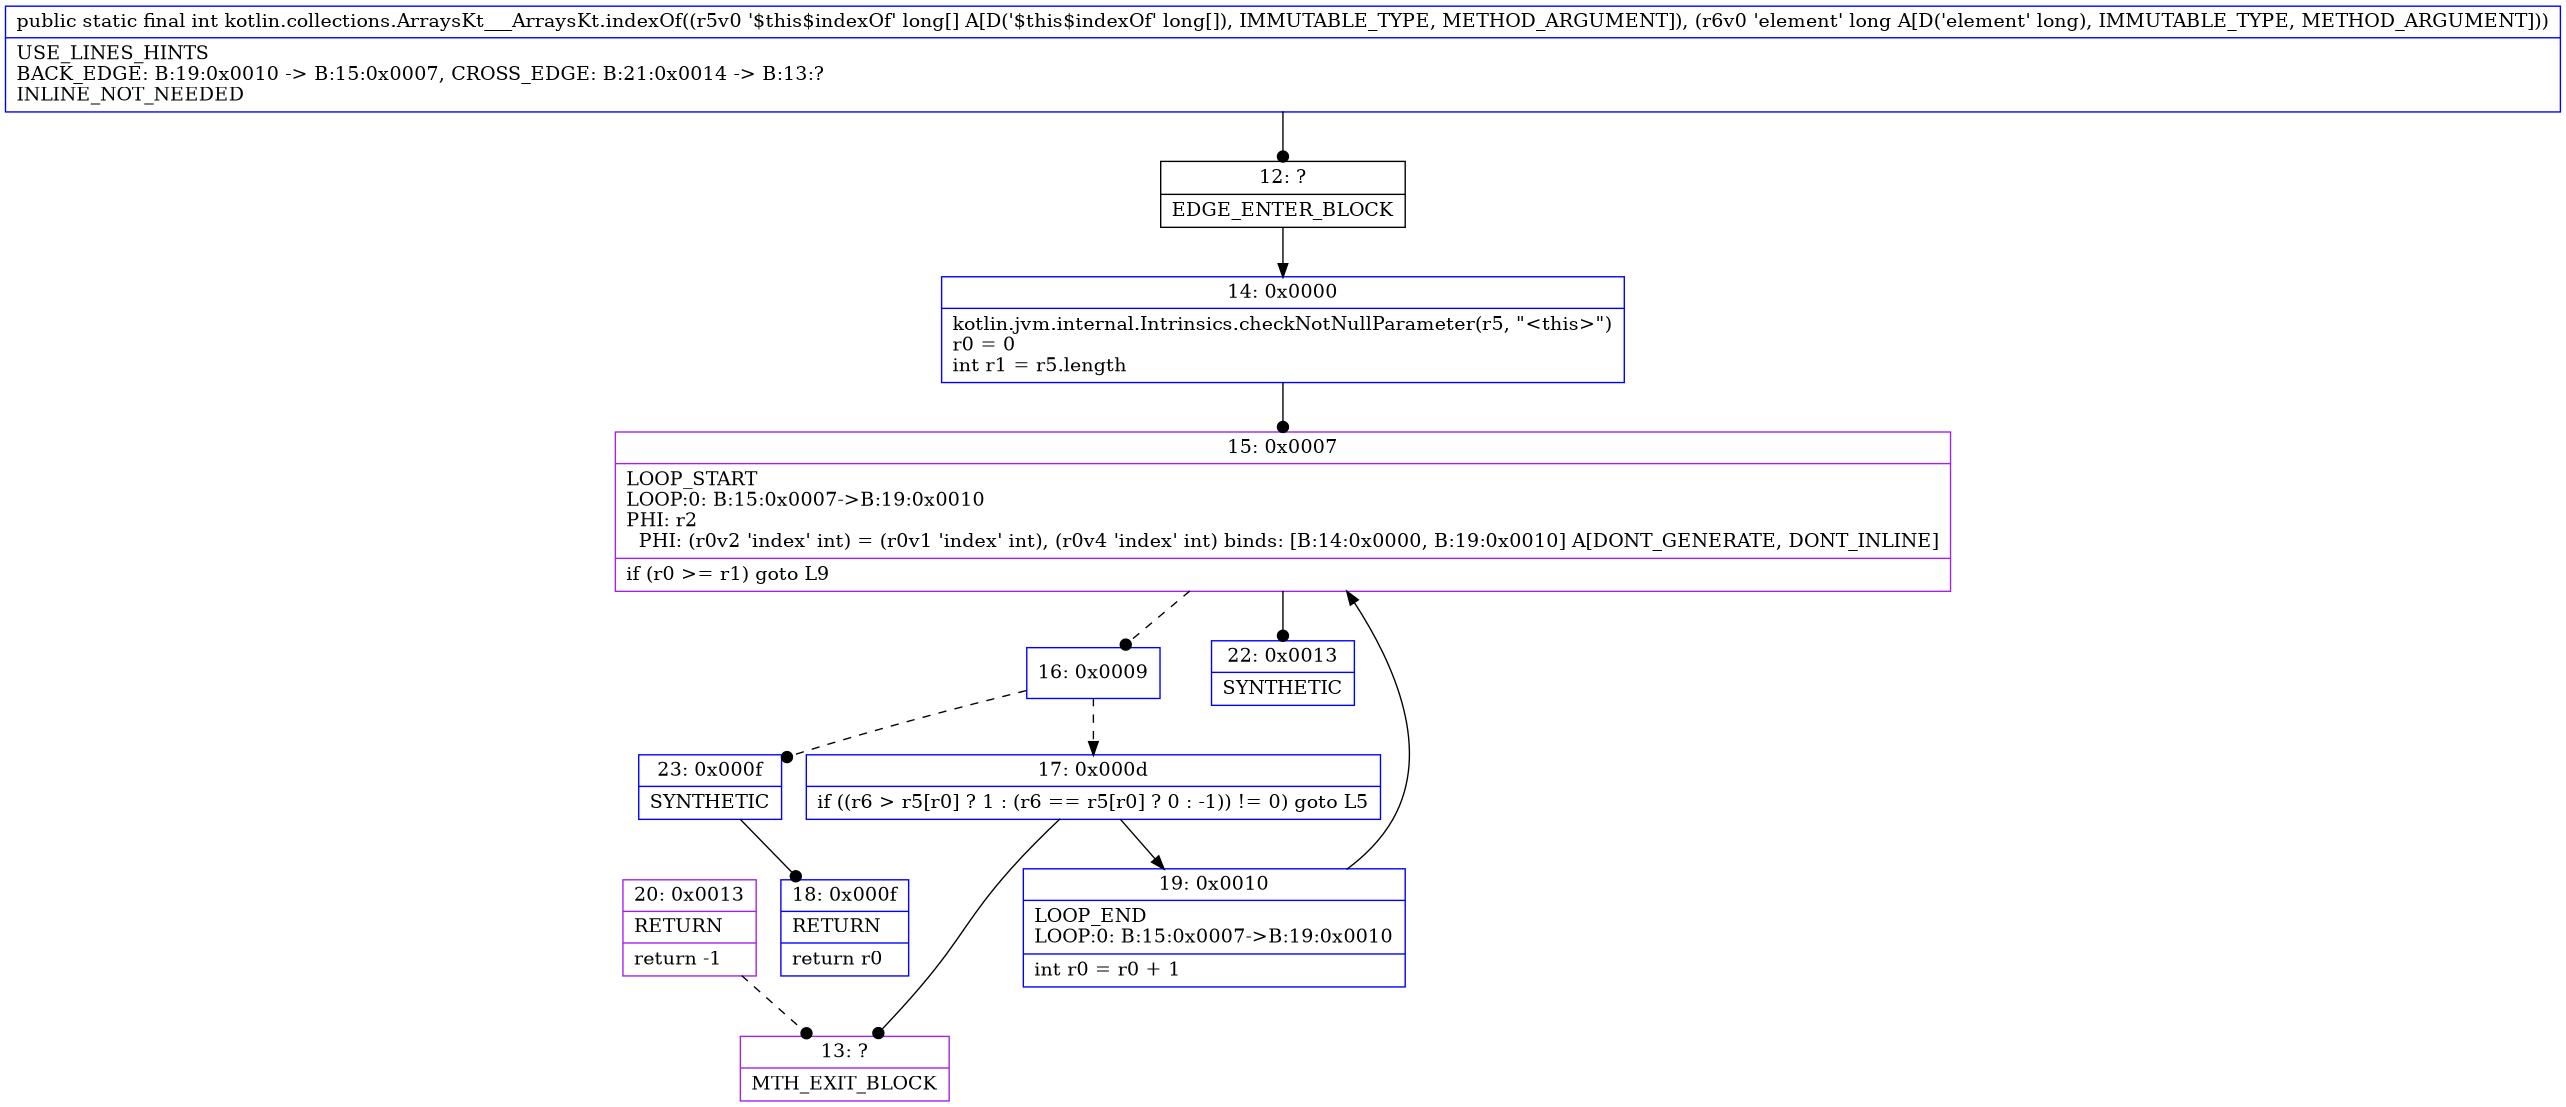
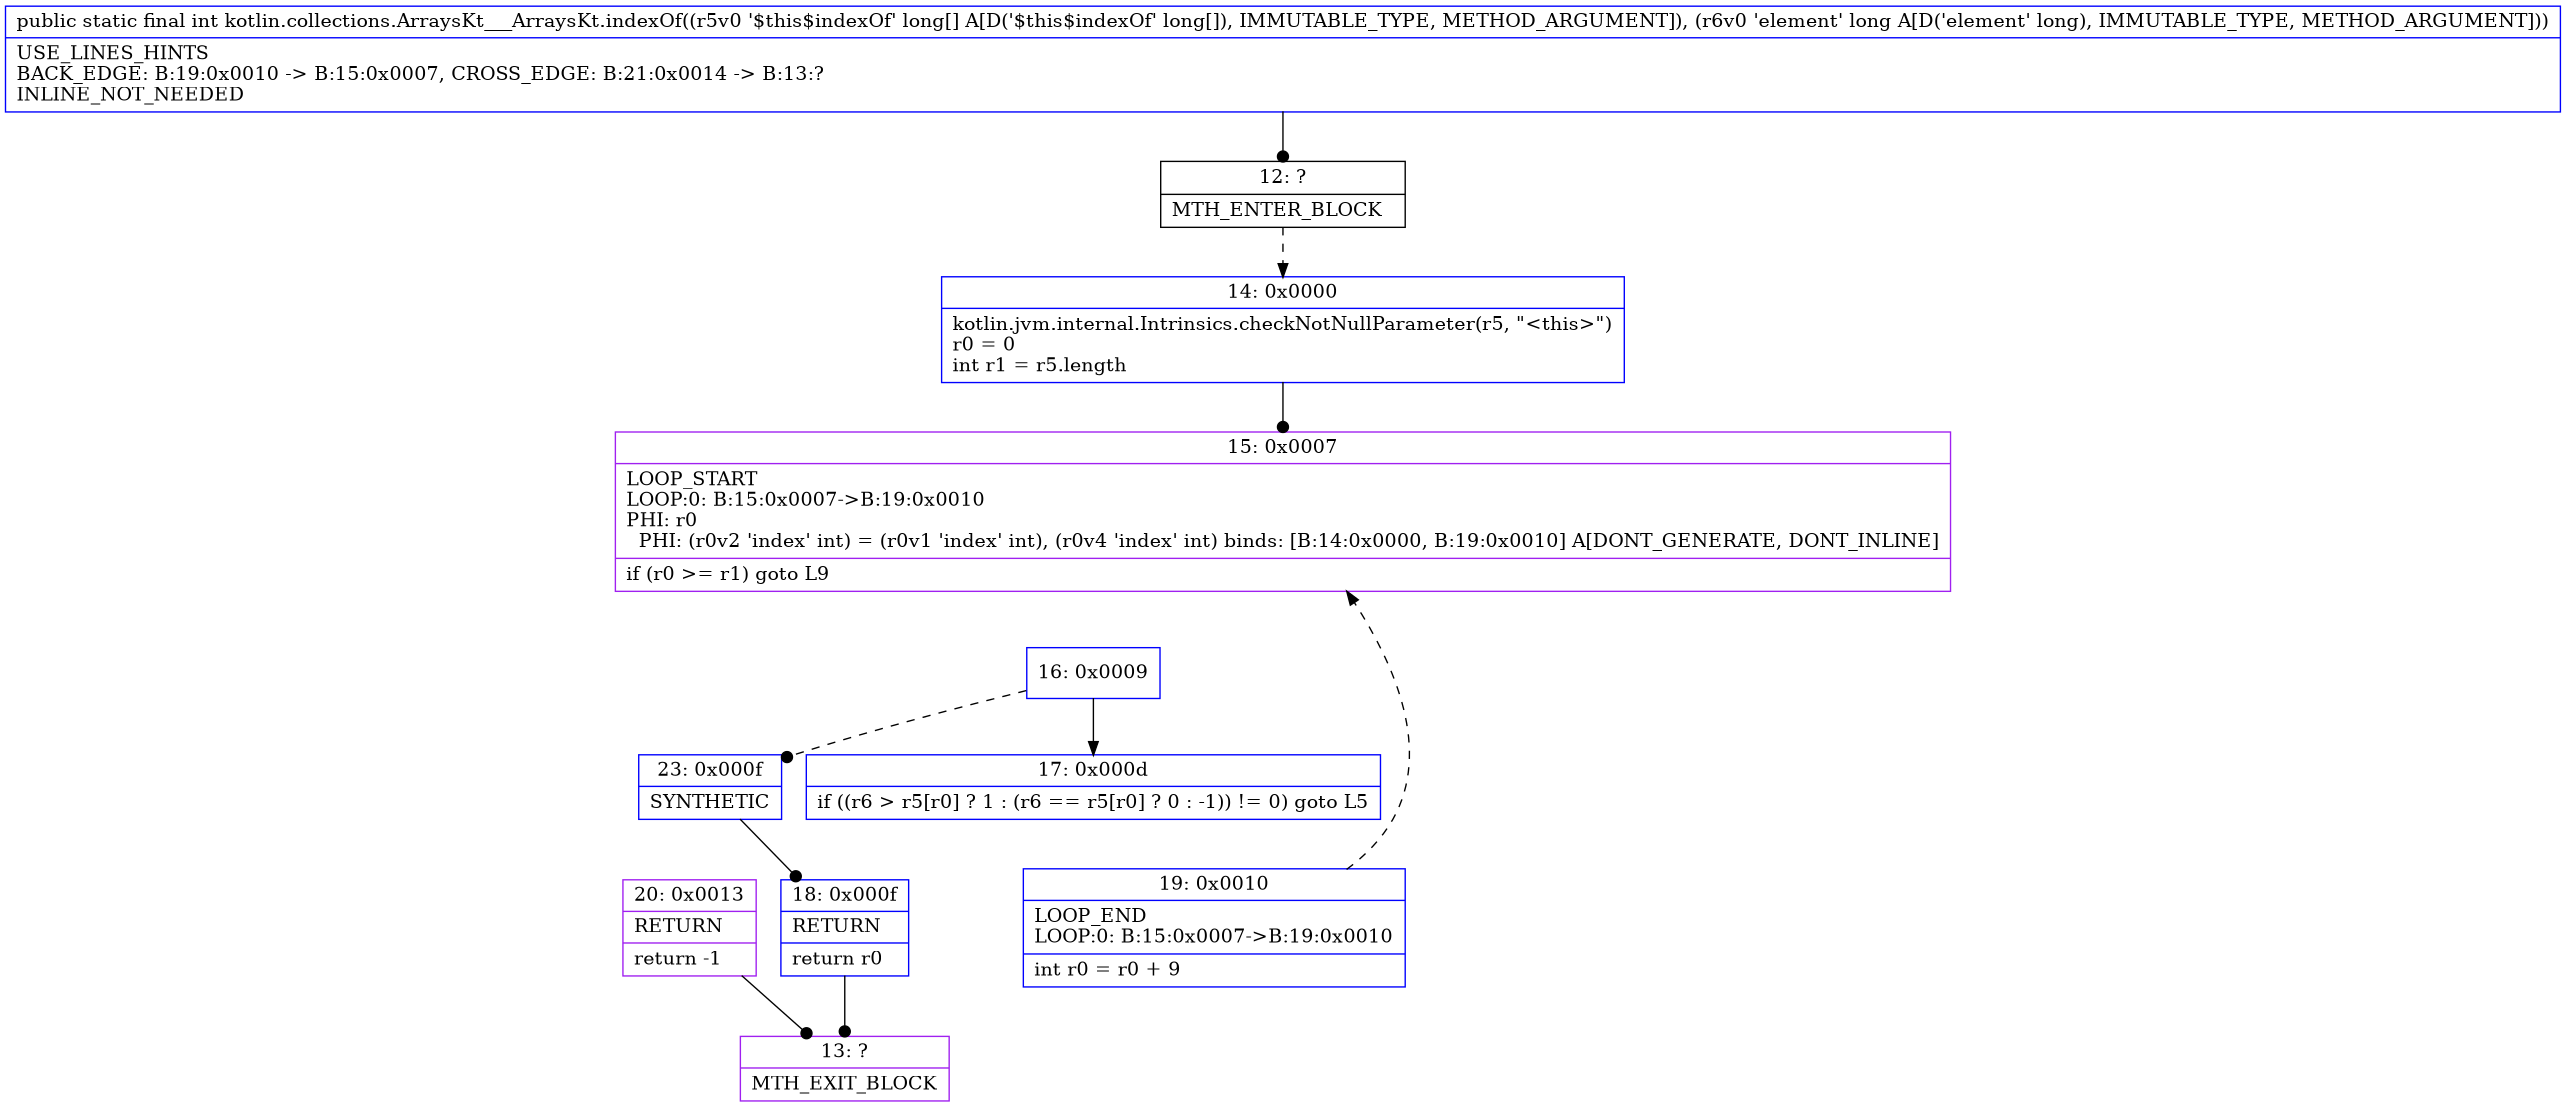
node "12: ?": text "EDGE_ENTER_BLOCK" -> "MTH_ENTER_BLOCK"
edge "12: ?" -> "14: 0x0000": style solid -> dashed
node "15: 0x0007": text "PHI: r2" -> "PHI: r0"
edge "15: 0x0007" -> "16: 0x0009": removed
node "22: 0x0013": removed
edge "16: 0x0009" -> "17: 0x000d": style dashed -> solid
edge "19: 0x0010" -> "15: 0x0007": style solid -> dashed
edge "17: 0x000d" -> "19: 0x0010": removed
edge "17: 0x000d" -> "13: ?": now "18: 0x000f" -> "13: ?"
node "19: 0x0010": text "int r0 = r0 + 1" -> "int r0 = r0 + 9"
edge "20: 0x0013" -> "13: ?": style dashed -> solid
